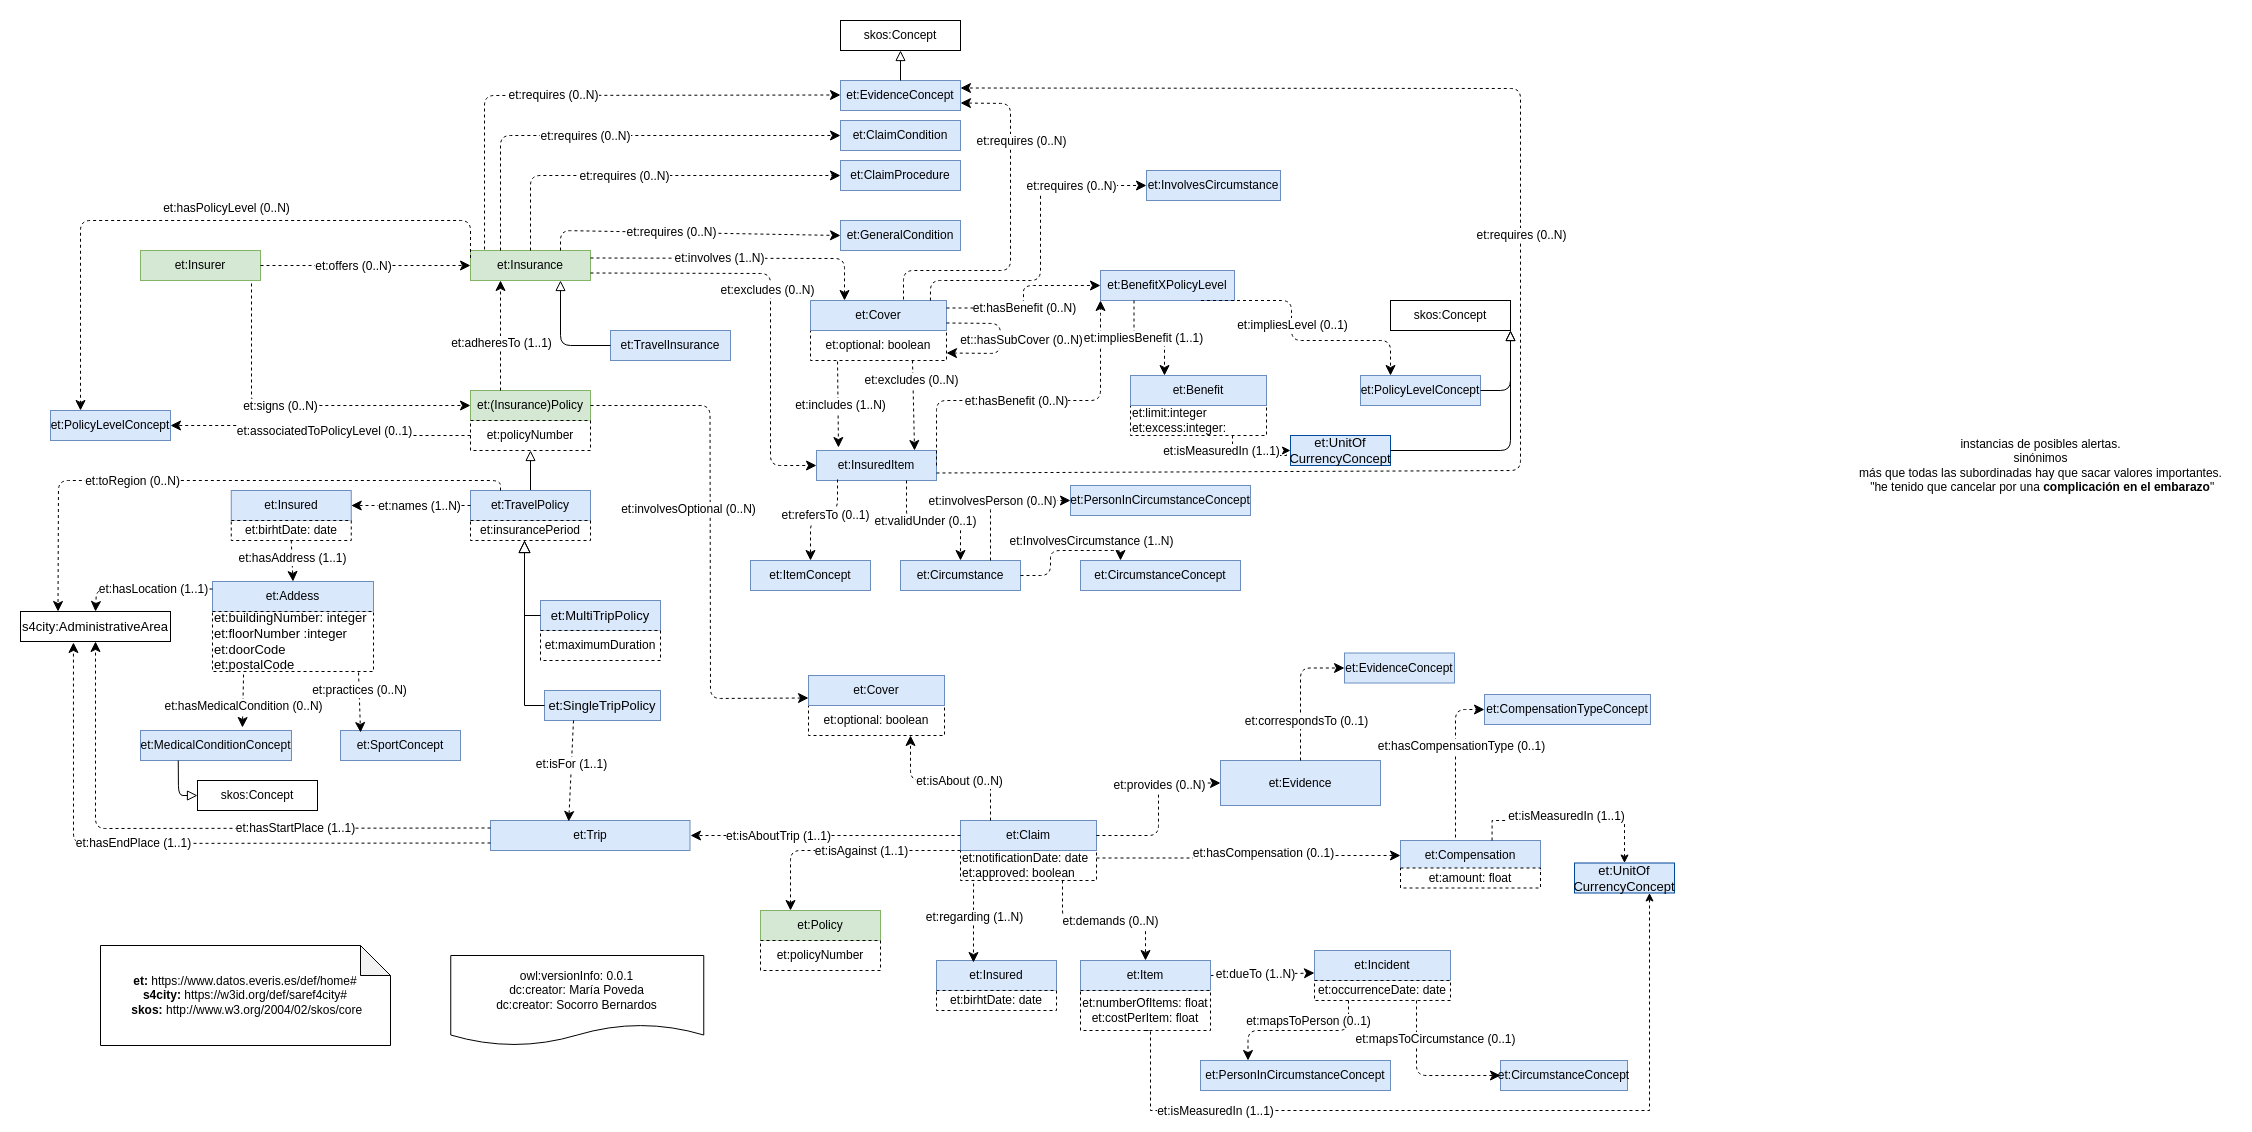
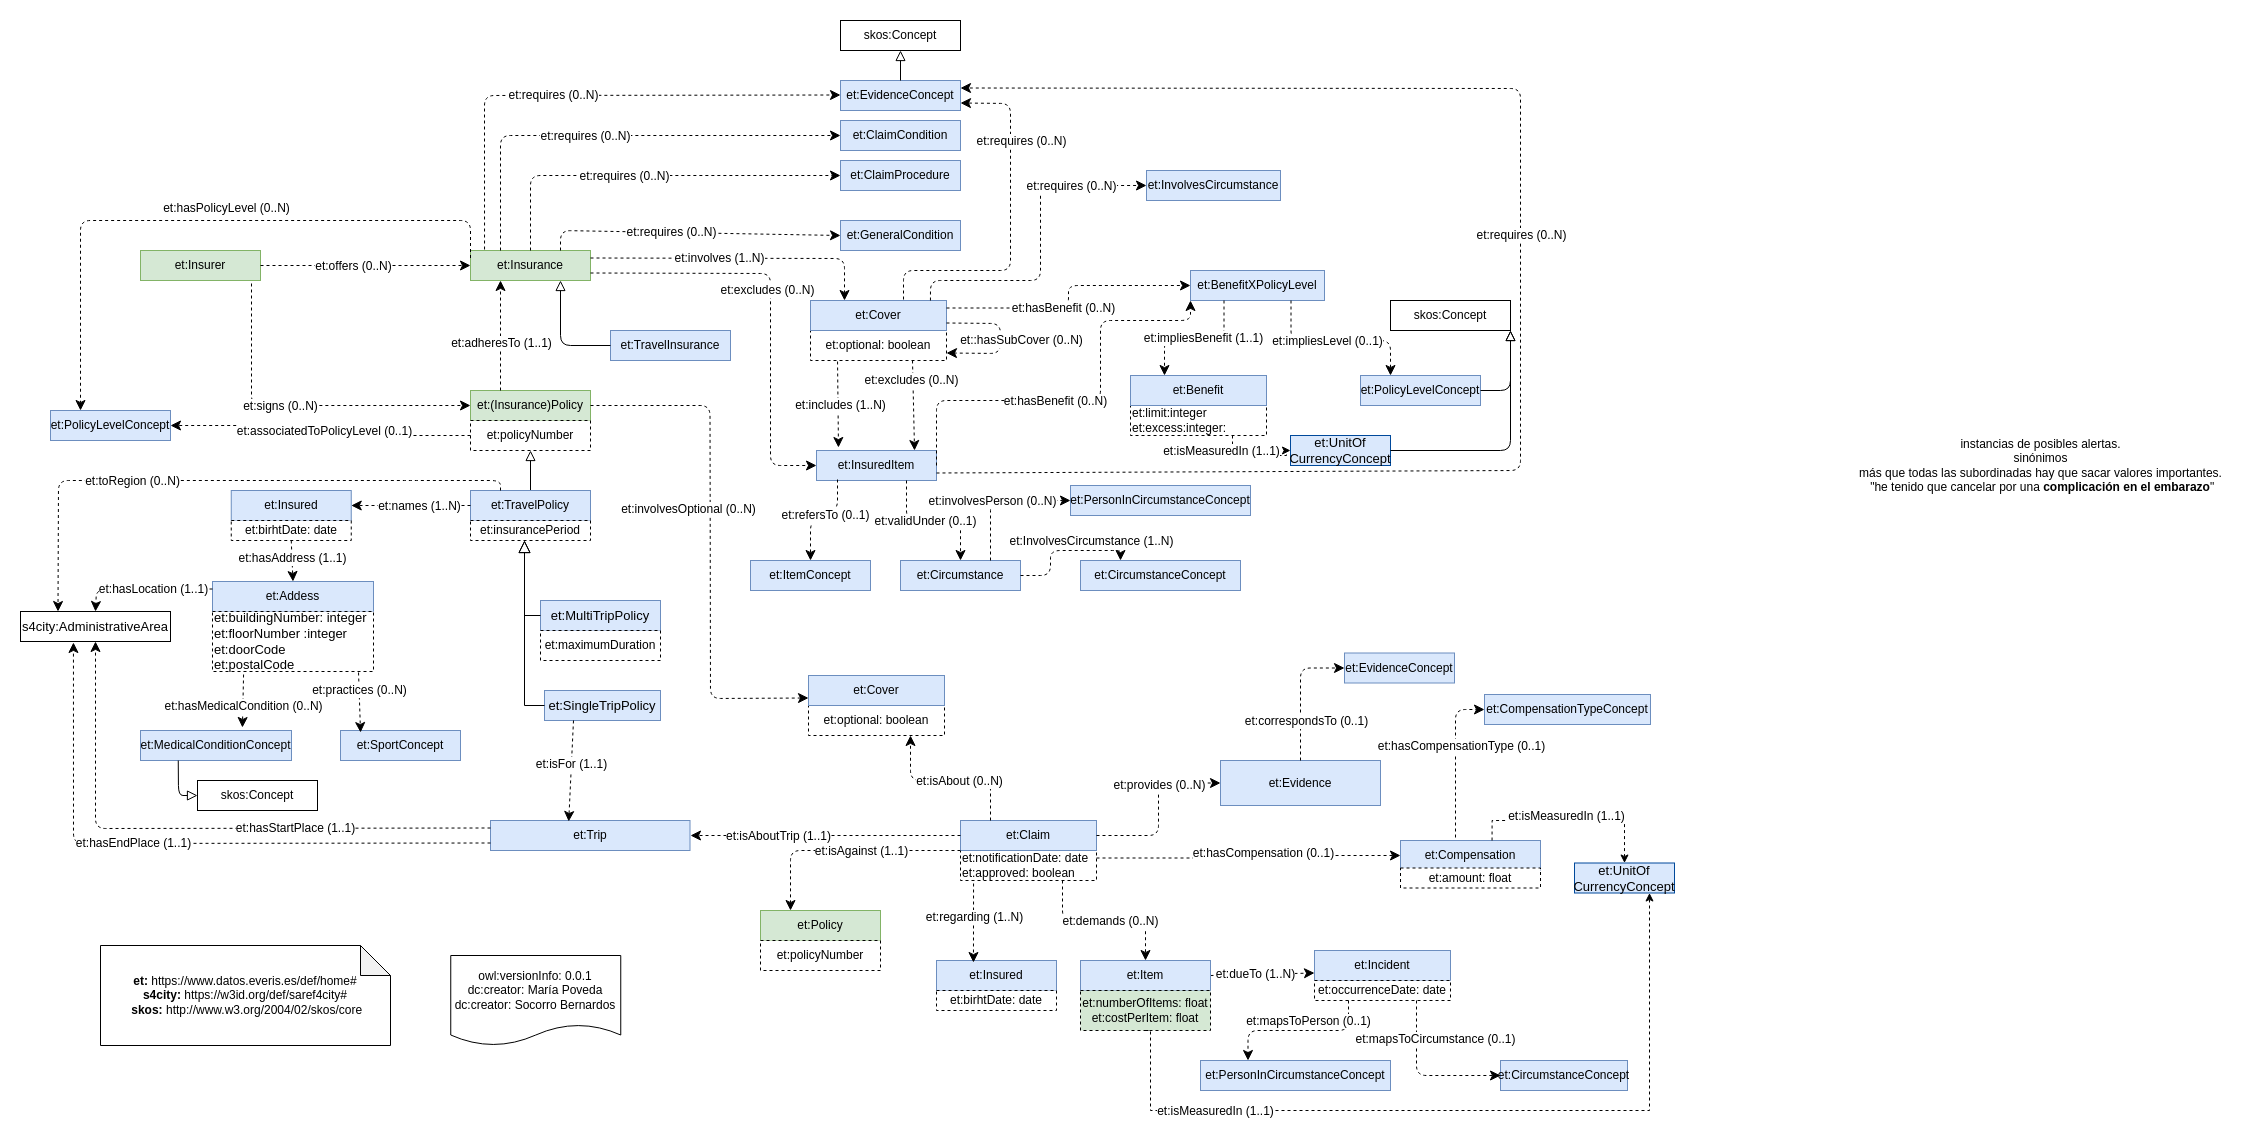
node "et:BenefitXPolicyLevel": moved (1168, 286) -> (1258, 286)
node "owl:versionInfo: 0.0.1 dc:creator: María Poveda dc:creator: Socorro Bernardos": size 253x90 -> 170x90
node "et:numberOfItems: float et:costPerItem: float": fillcolor #ffffff -> #d5e8d4
